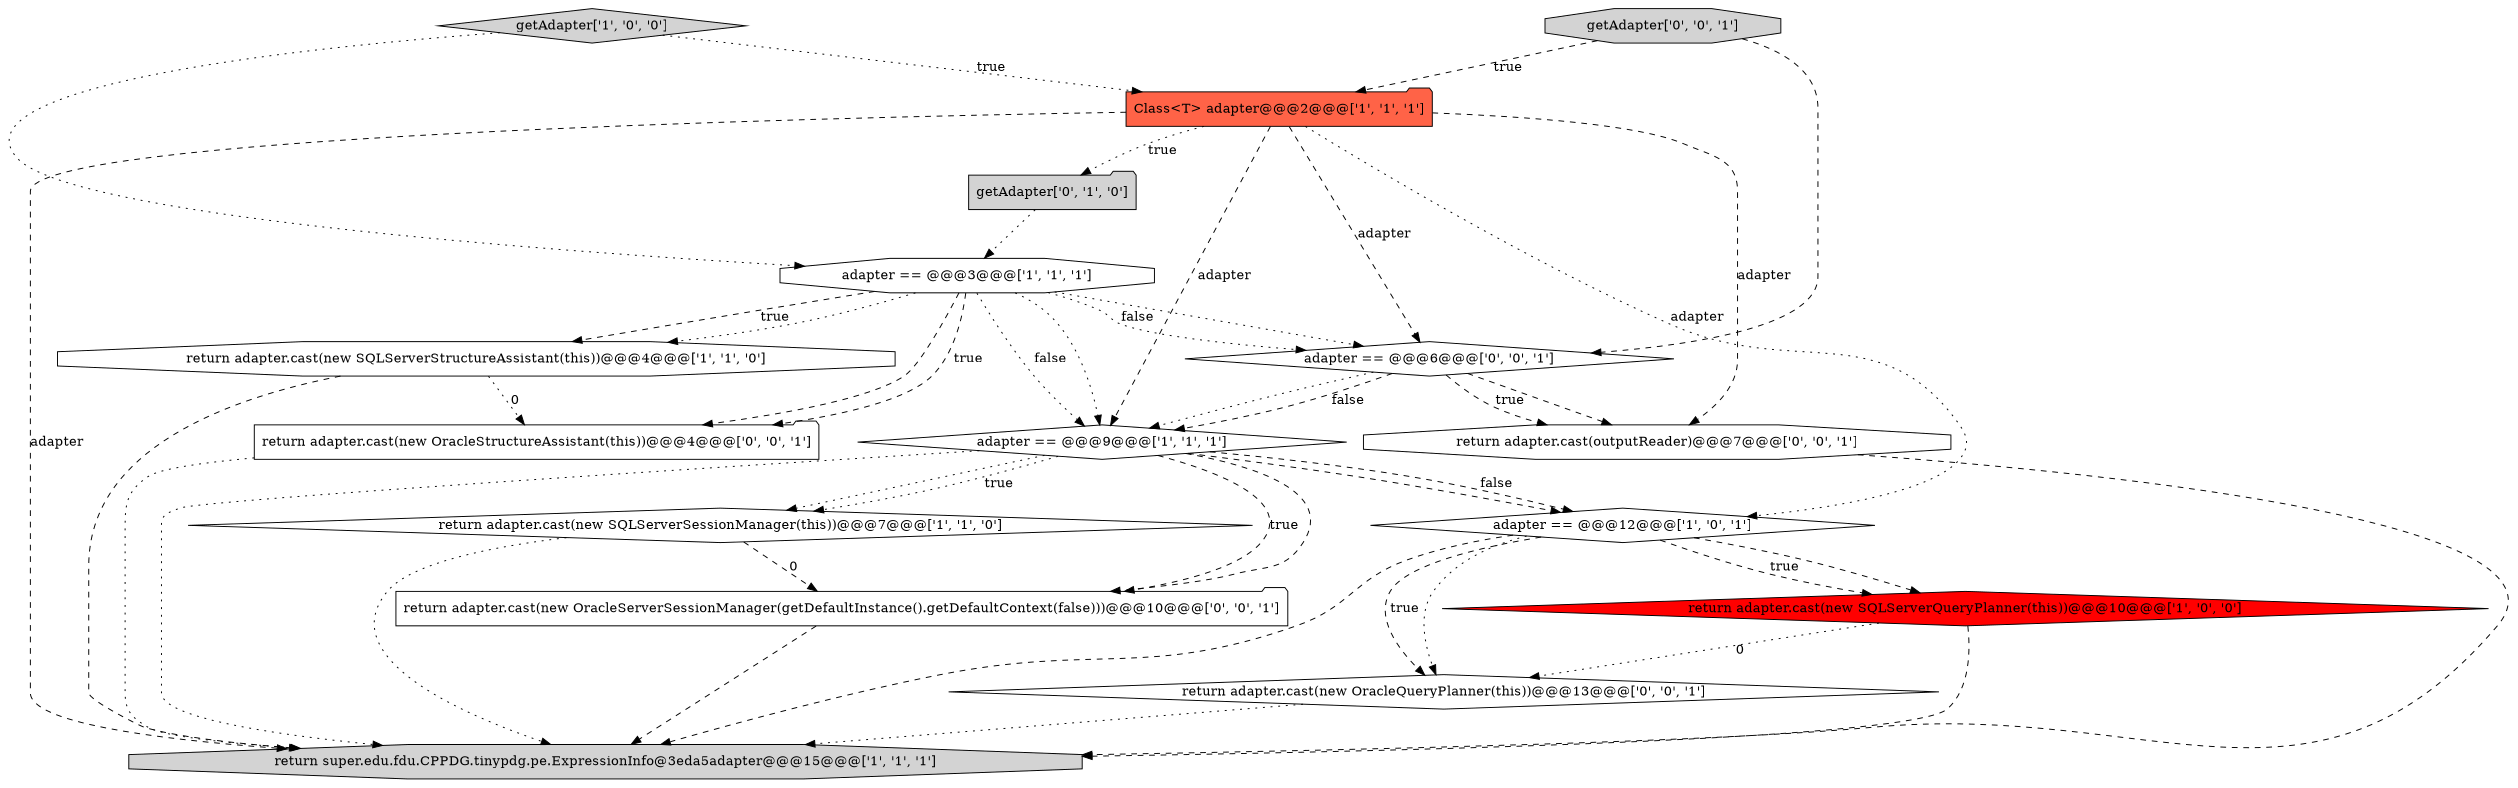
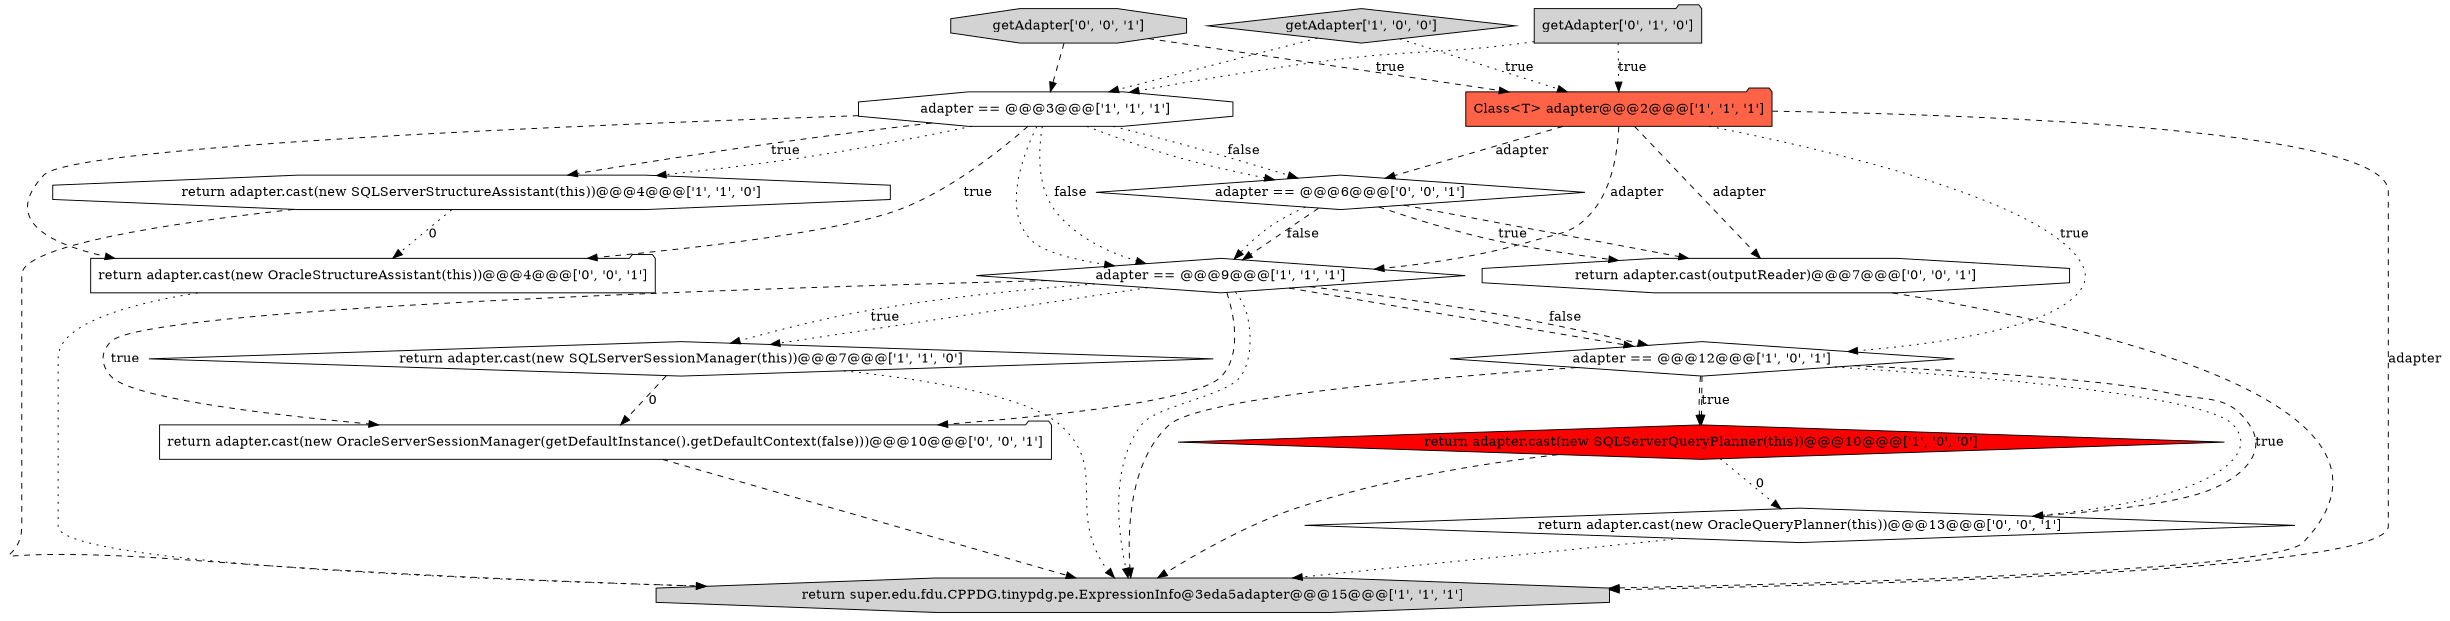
edge "Class<T> adapter@@@2@@@['1', '1', '1']" -> "getAdapter['0', '1', '0']": reversed
edge "getAdapter['0', '0', '1']" -> "adapter == @@@6@@@['0', '0', '1']": now "getAdapter['0', '0', '1']" -> "adapter == @@@3@@@['1', '1', '1']"
edge "Class<T> adapter@@@2@@@['1', '1', '1']" -> "adapter == @@@12@@@['1', '0', '1']": label "adapter" -> "true"
